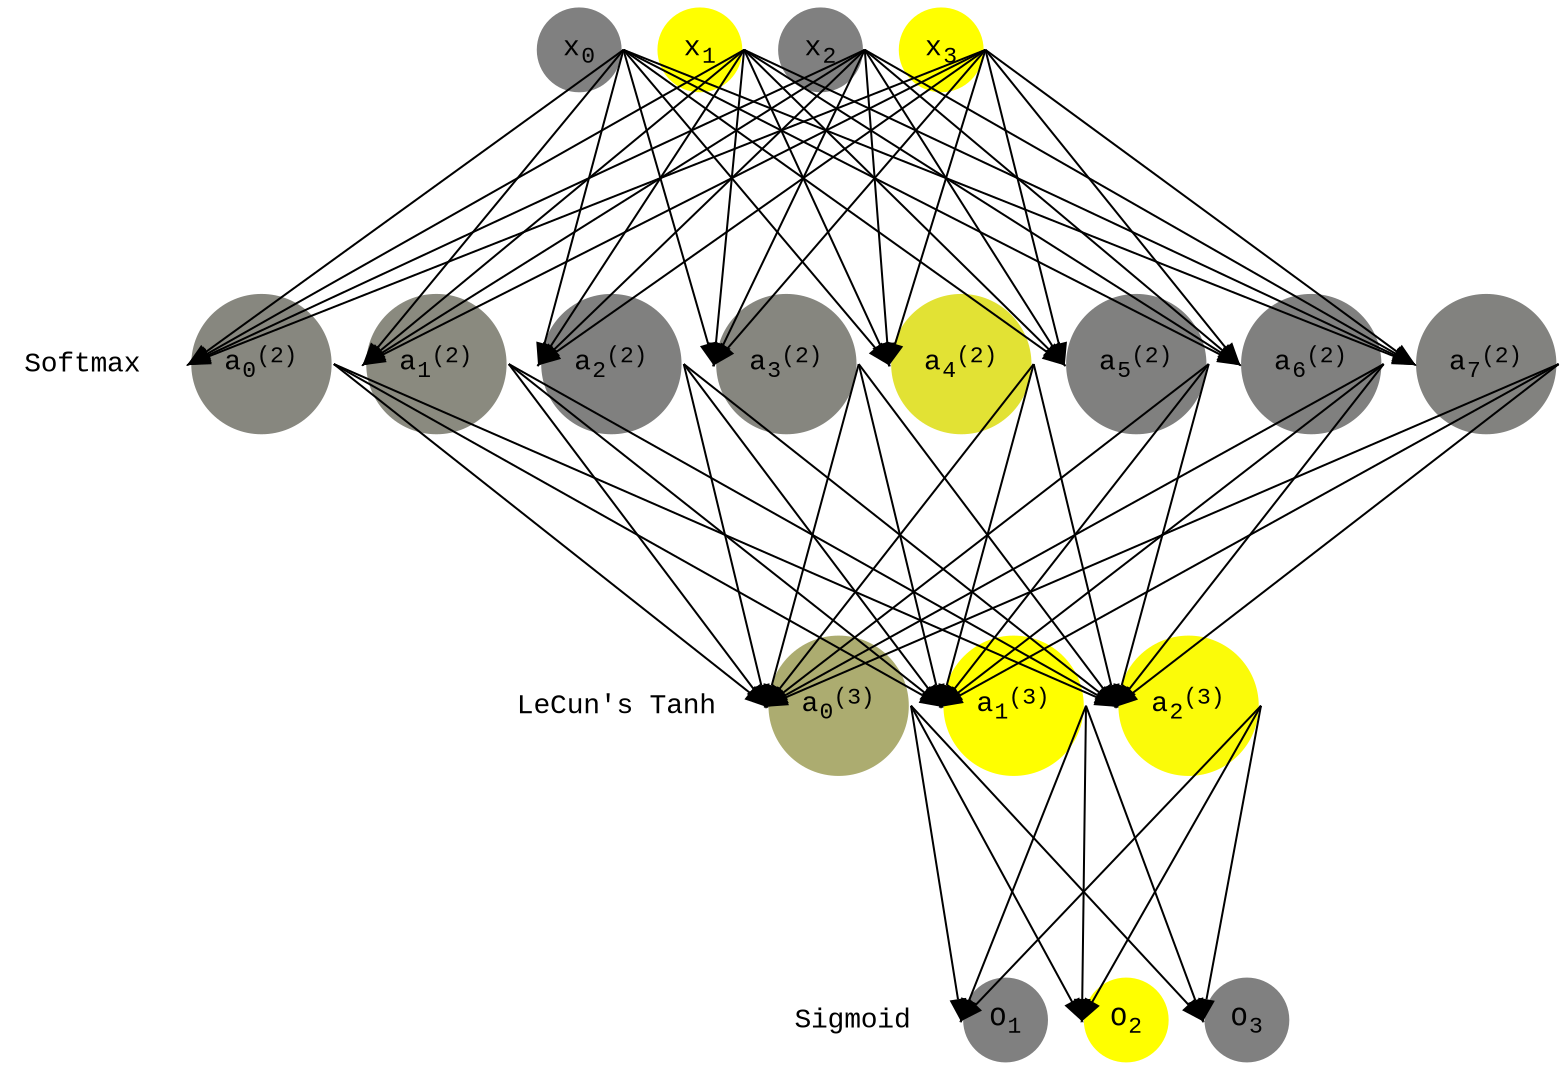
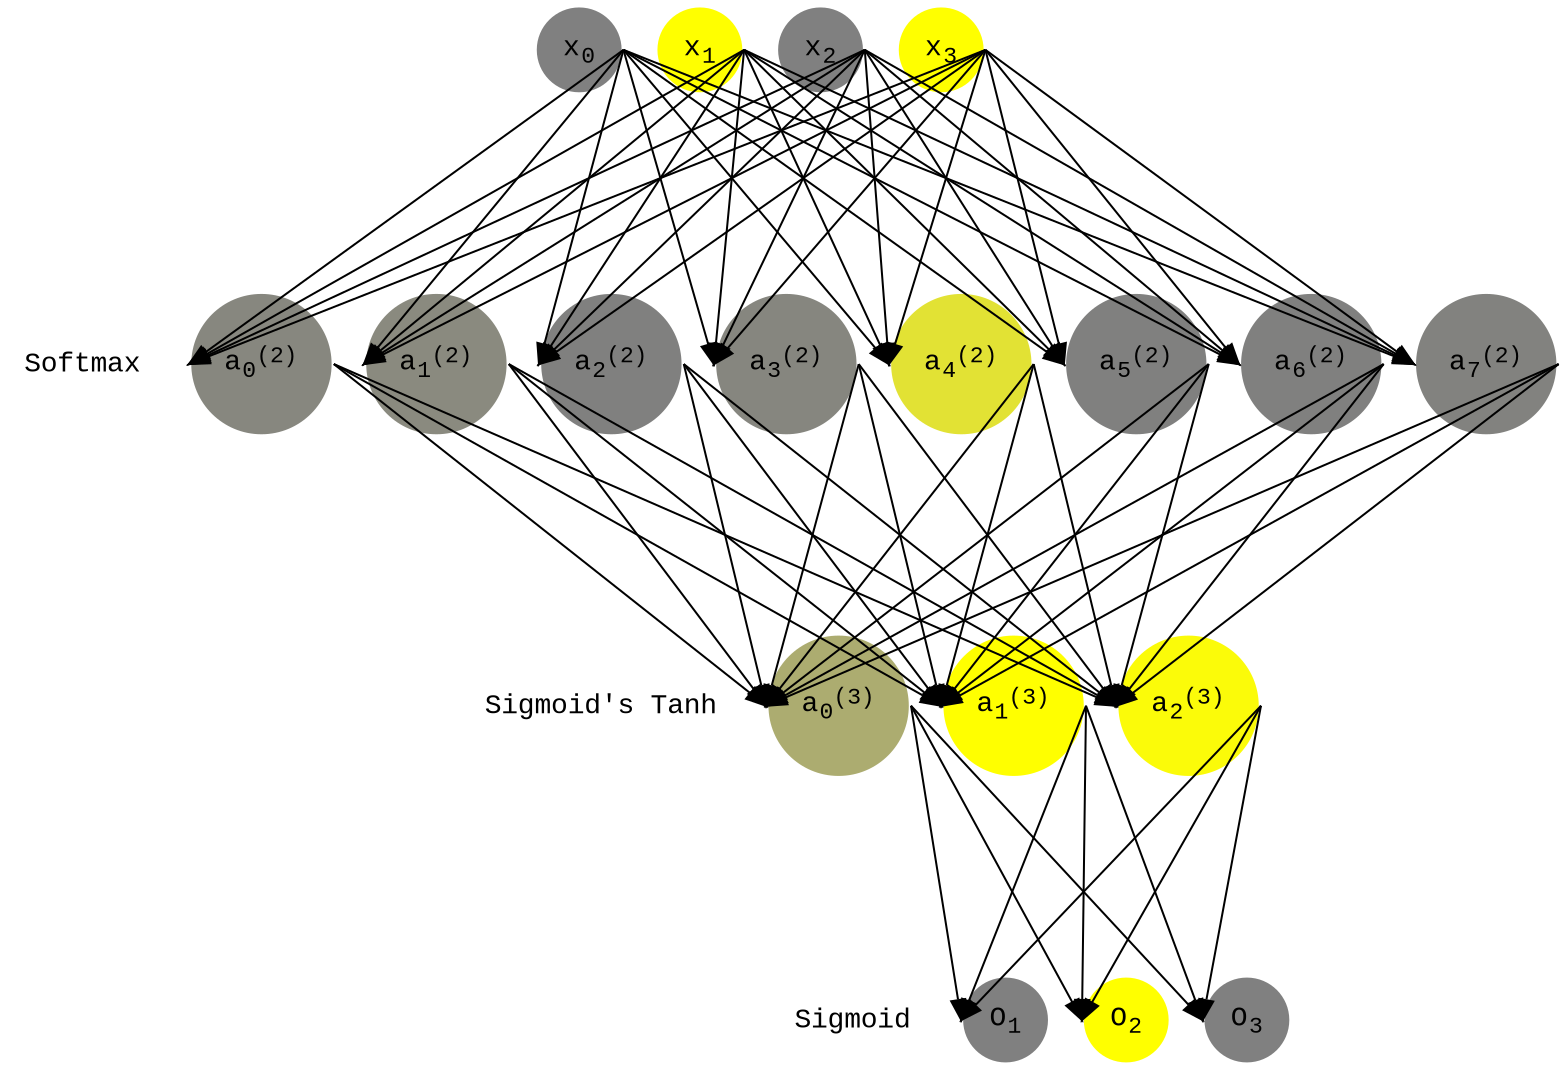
node "LeCun's Tanh": label "LeCun's Tanh" -> "Sigmoid's Tanh"
